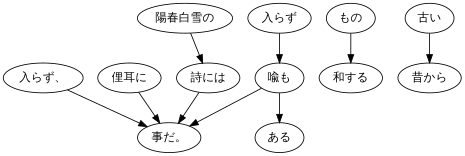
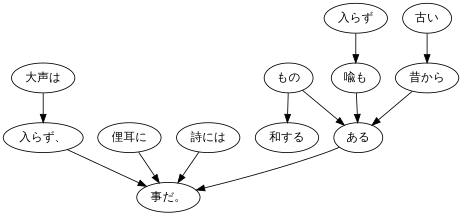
node "陽春白雪の": removed
node "大声は": added
edge "喩も" -> "事だ。": now "ある" -> "事だ。"
edge "もの" -> "ある": added
edge "昔から" -> "ある": added
